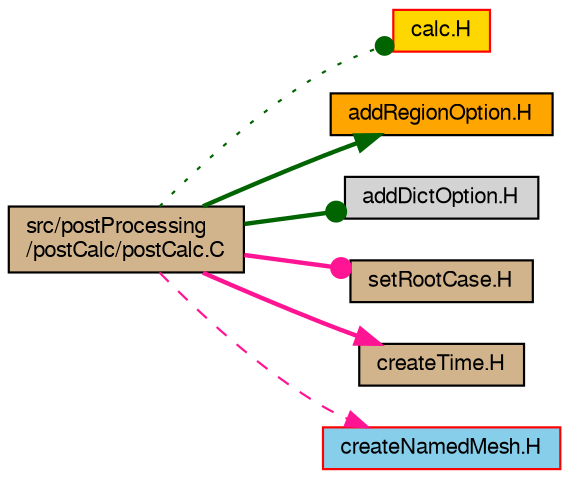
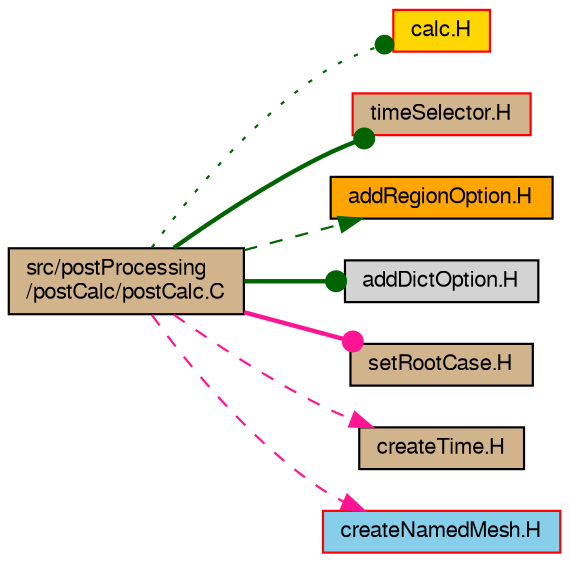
node "timeSelector.H": added
edge "src/postProcessing /postCalc/postCalc.C" -> "addRegionOption.H": style bold -> dashed
edge "src/postProcessing /postCalc/postCalc.C" -> "createTime.H": style bold -> dashed
